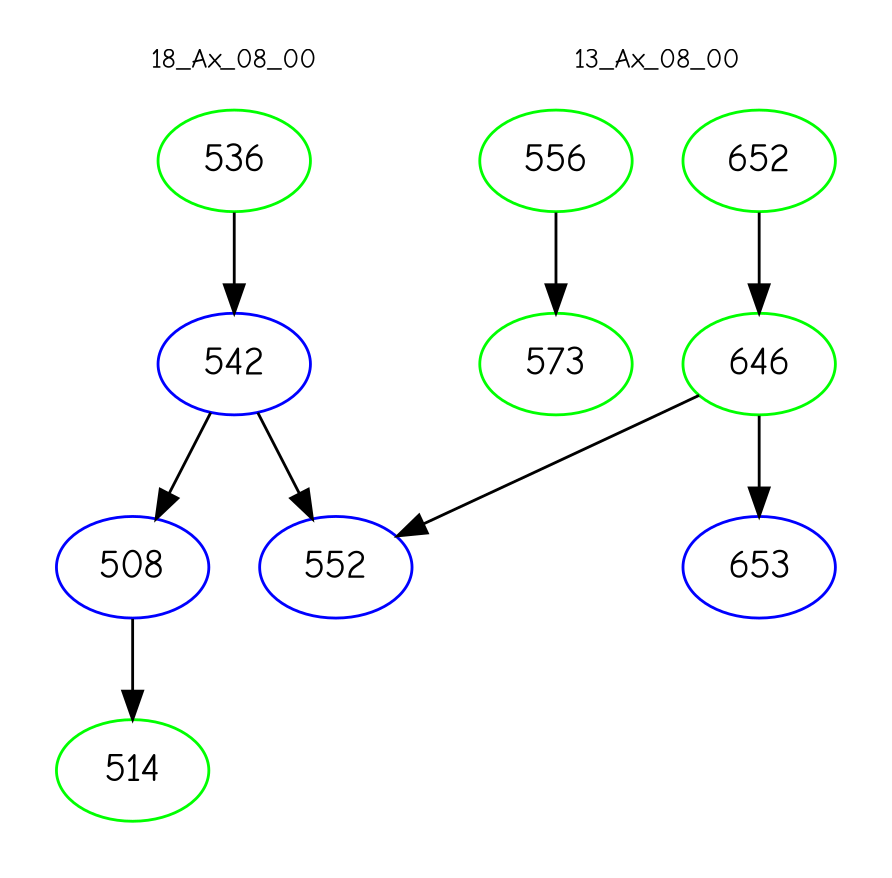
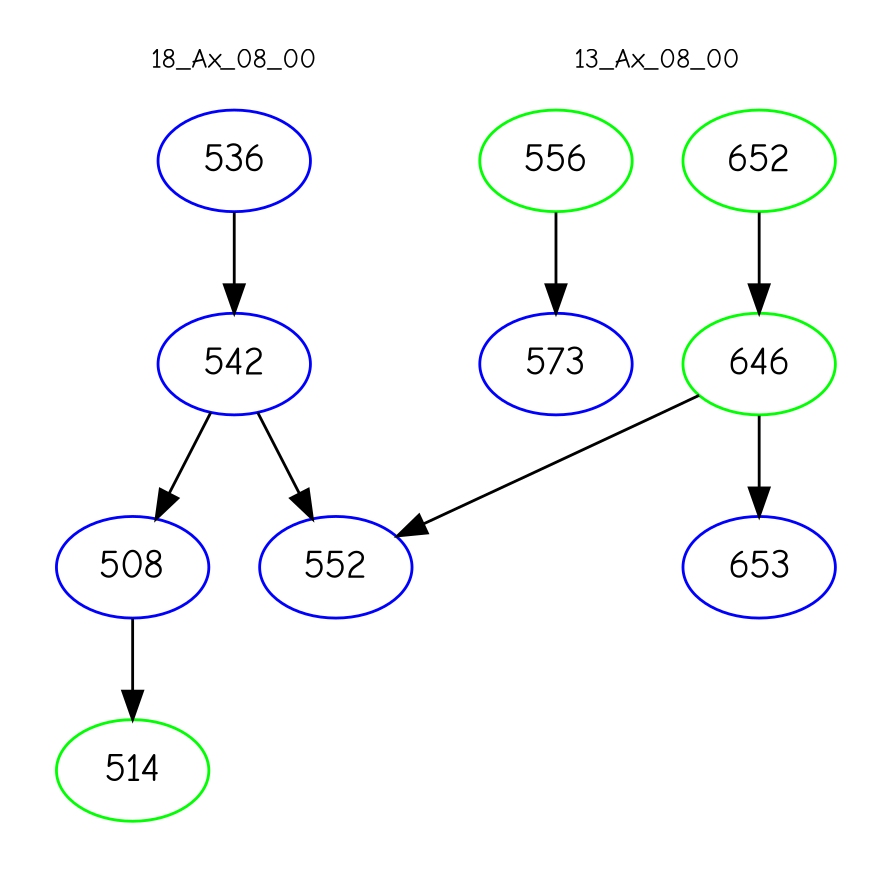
node "536": color green -> blue
node "573": color green -> blue
